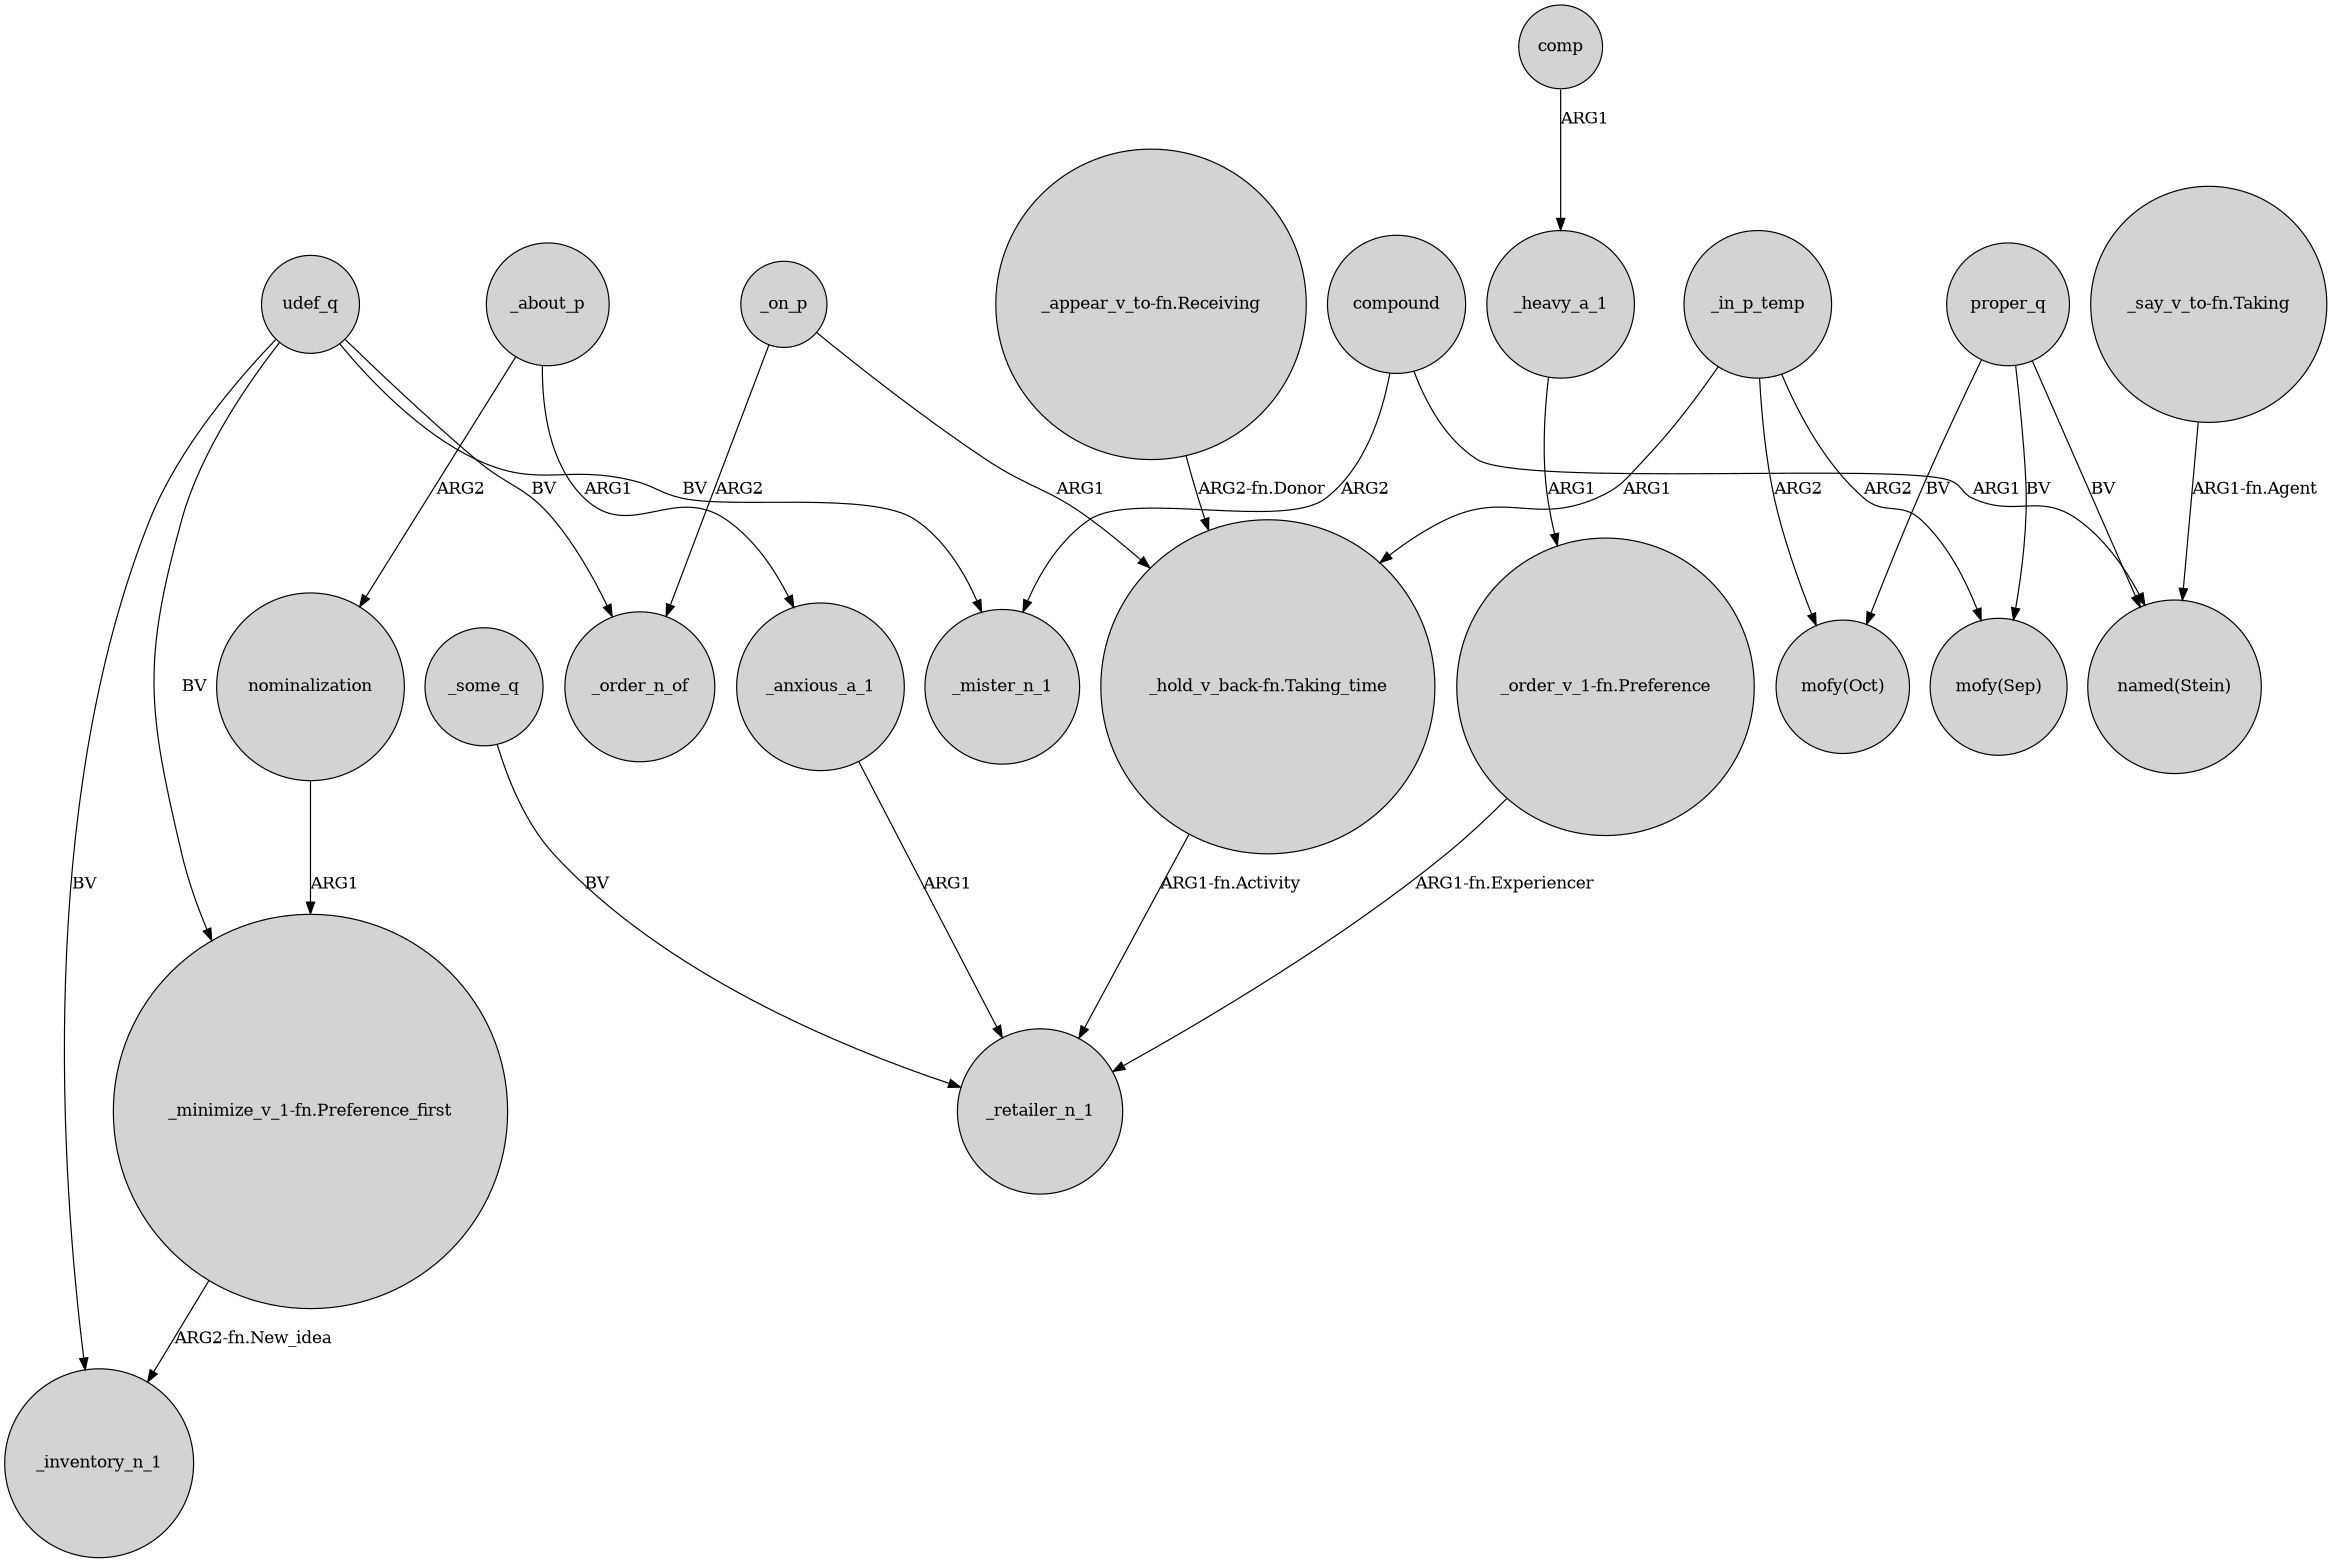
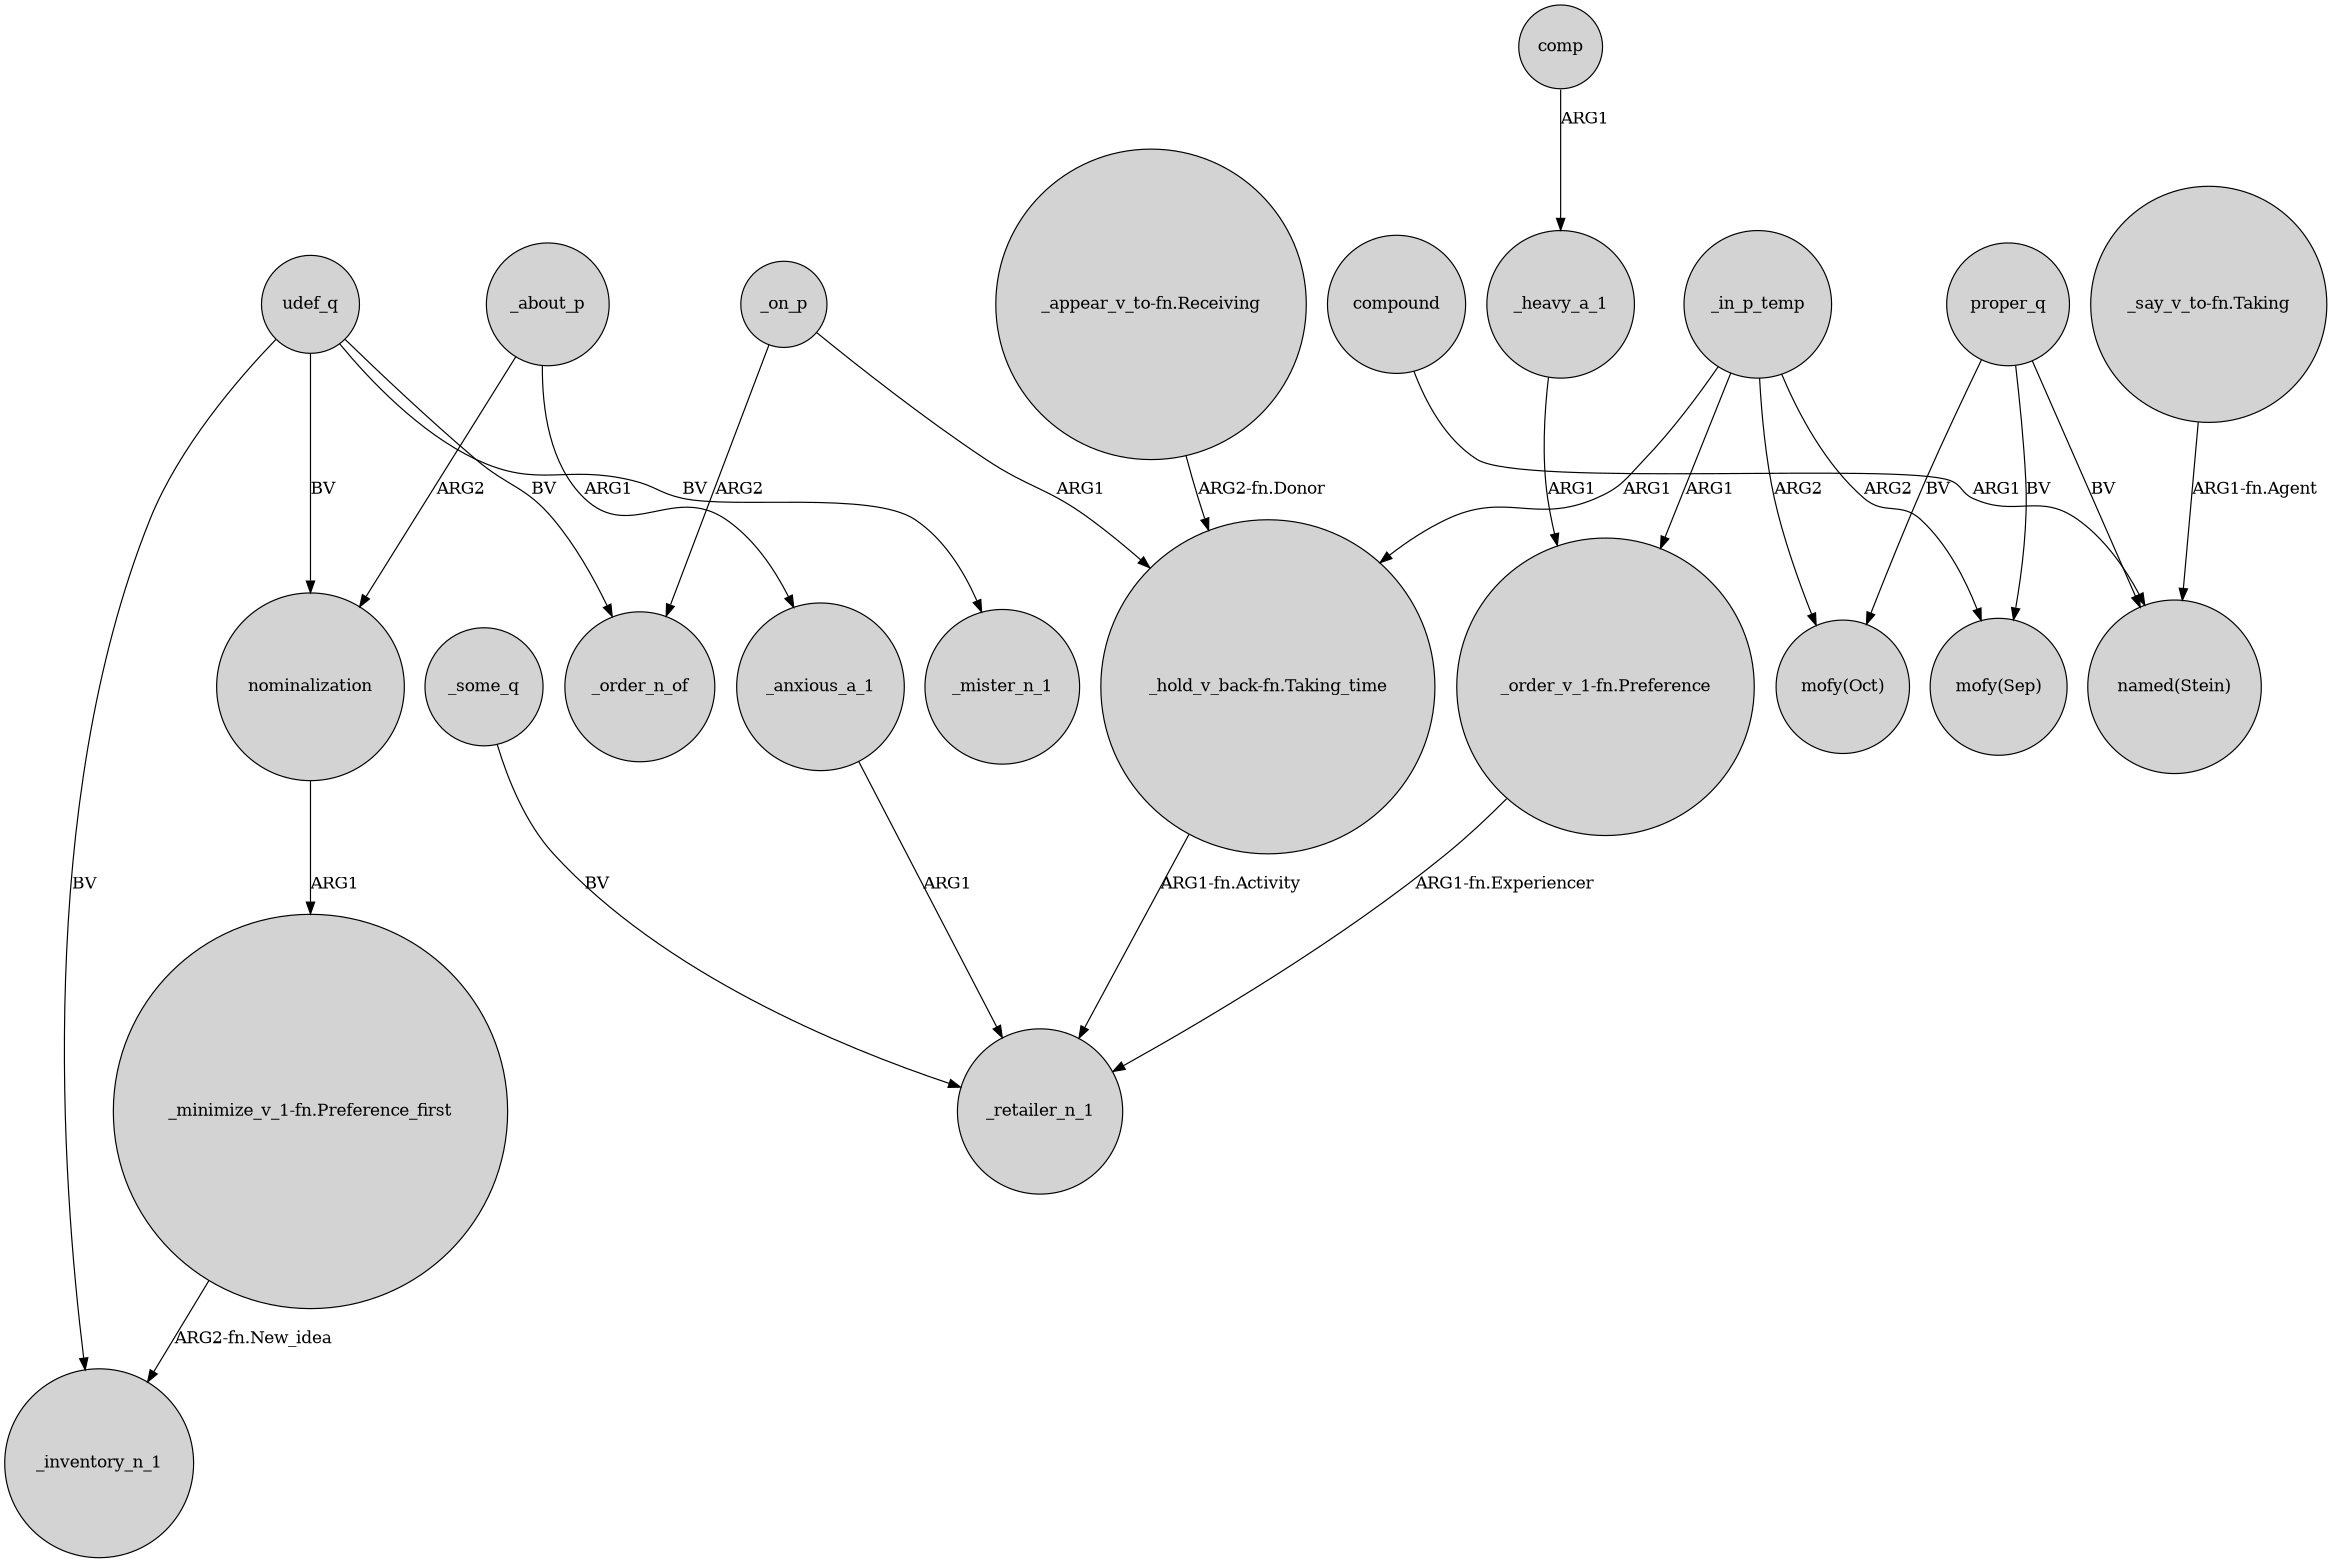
edge "_in_p_temp" -> "_order_v_1-fn.Preference": added, label "ARG1"
edge "compound" -> "_mister_n_1": removed, label "ARG2"
edge "udef_q" -> "_minimize_v_1-fn.Preference_first": now "udef_q" -> "nominalization"
